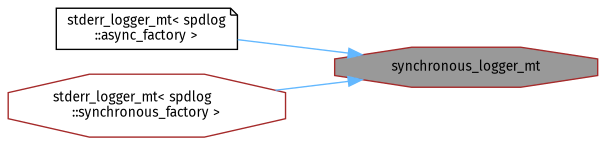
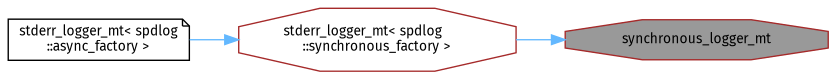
edge "stderr_logger_mt< spdlog ::async_factory >" -> "synchronous_logger_mt": now "stderr_logger_mt< spdlog ::async_factory >" -> "stderr_logger_mt< spdlog ::synchronous_factory >"
